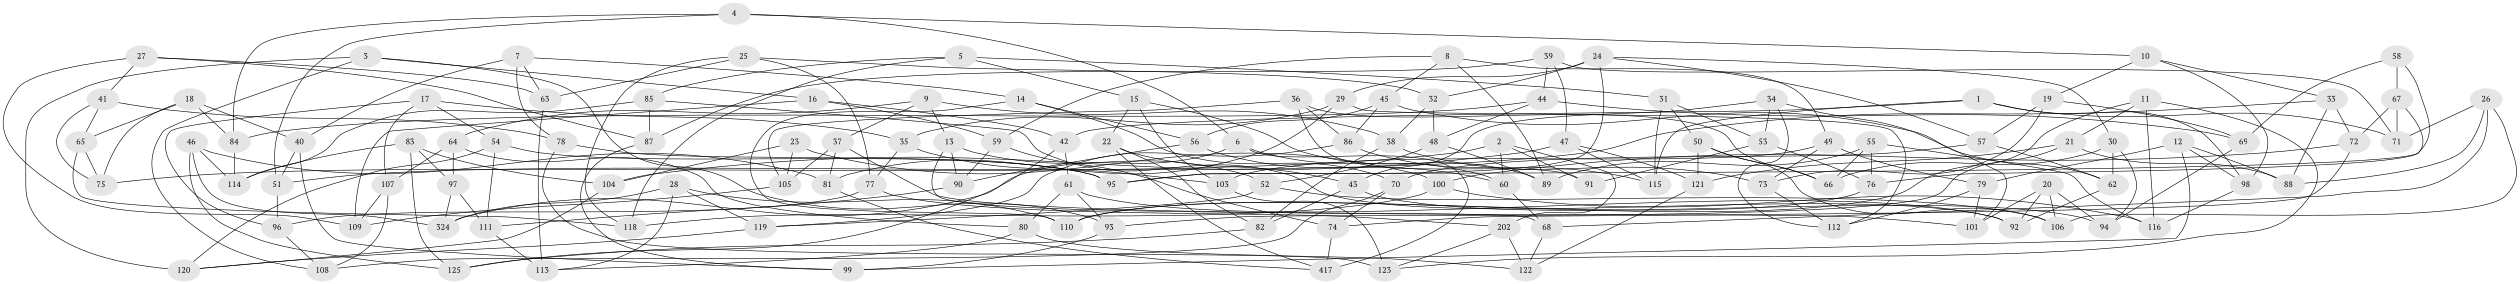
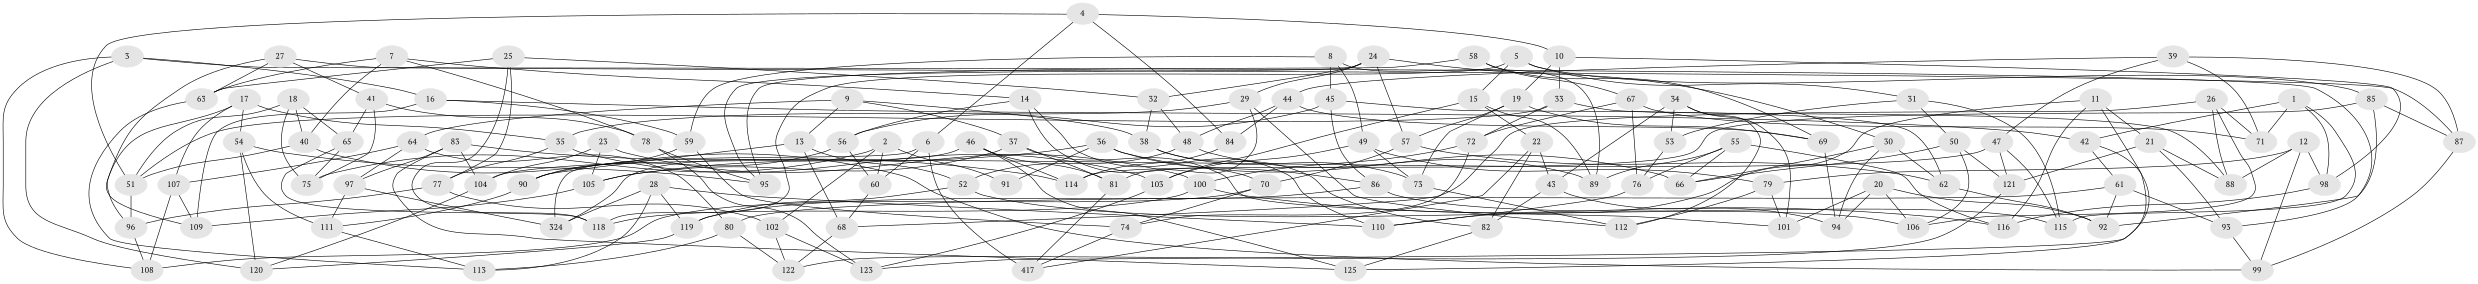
edge "18" -- "84": now "18" -- "51"
edge "53" -- "91": removed
node "202": label "202" -> "102"
